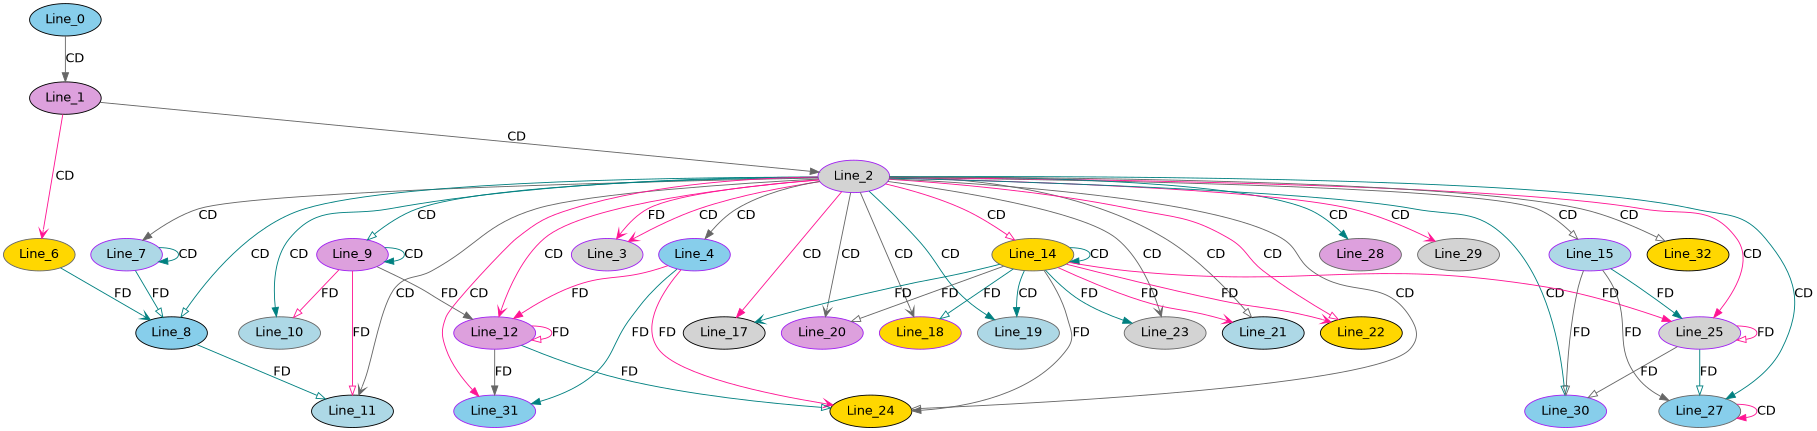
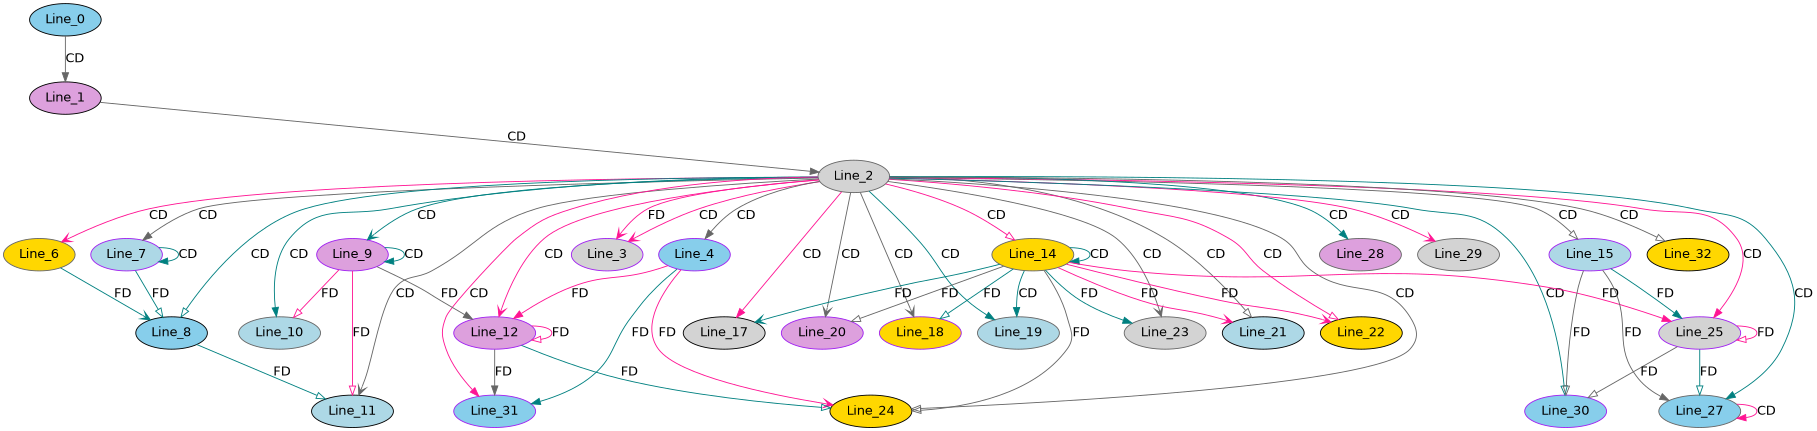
edge "Line_1" -> "Line_6": now "Line_2" -> "Line_6"
node "Line_2": color purple -> gray40
edge "Line_2" -> "Line_9": arrowhead onormal -> vee
edge "Line_14" -> "Line_24": arrowhead normal -> onormal
